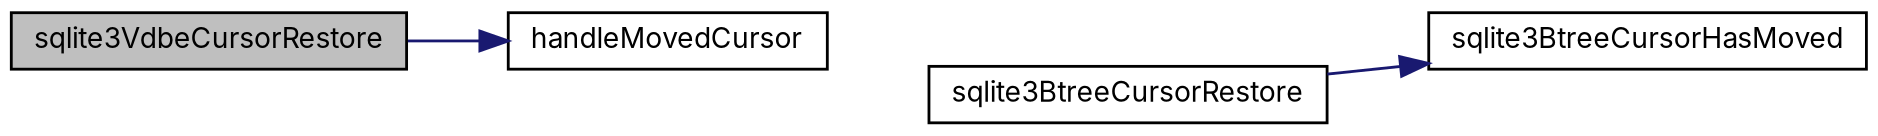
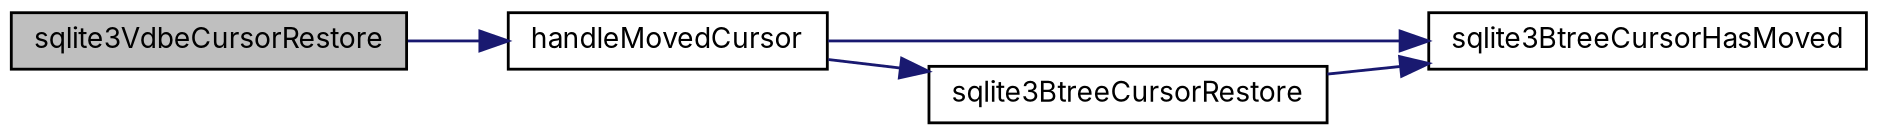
edge "handleMovedCursor" -> "sqlite3BtreeCursorHasMoved": added
edge "handleMovedCursor" -> "sqlite3BtreeCursorRestore": added
